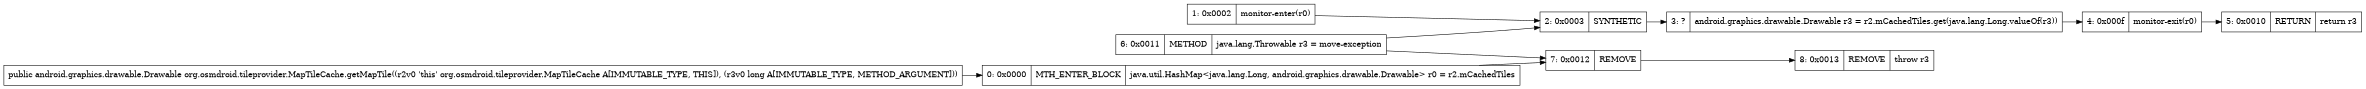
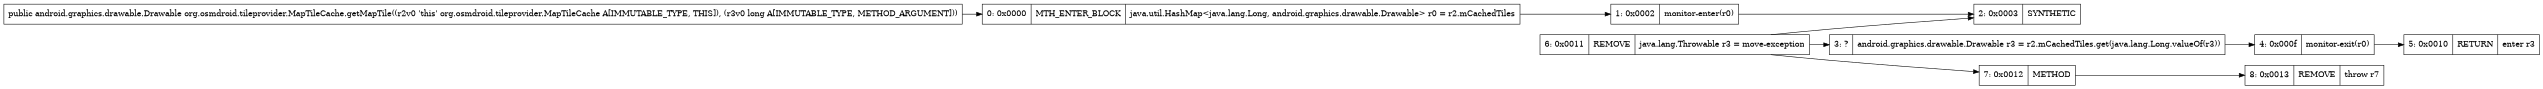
edge "2: 0x0003" -> "3: ?": now "6: 0x0011" -> "3: ?"
node "5: 0x0010": text "return r3" -> "enter r3"
node "6: 0x0011": text "METHOD" -> "REMOVE"
node "7: 0x0012": text "REMOVE" -> "METHOD"
node "8: 0x0013": text "throw r3" -> "throw r7"
edge "0: 0x0000" -> "7: 0x0012": now "0: 0x0000" -> "1: 0x0002"
